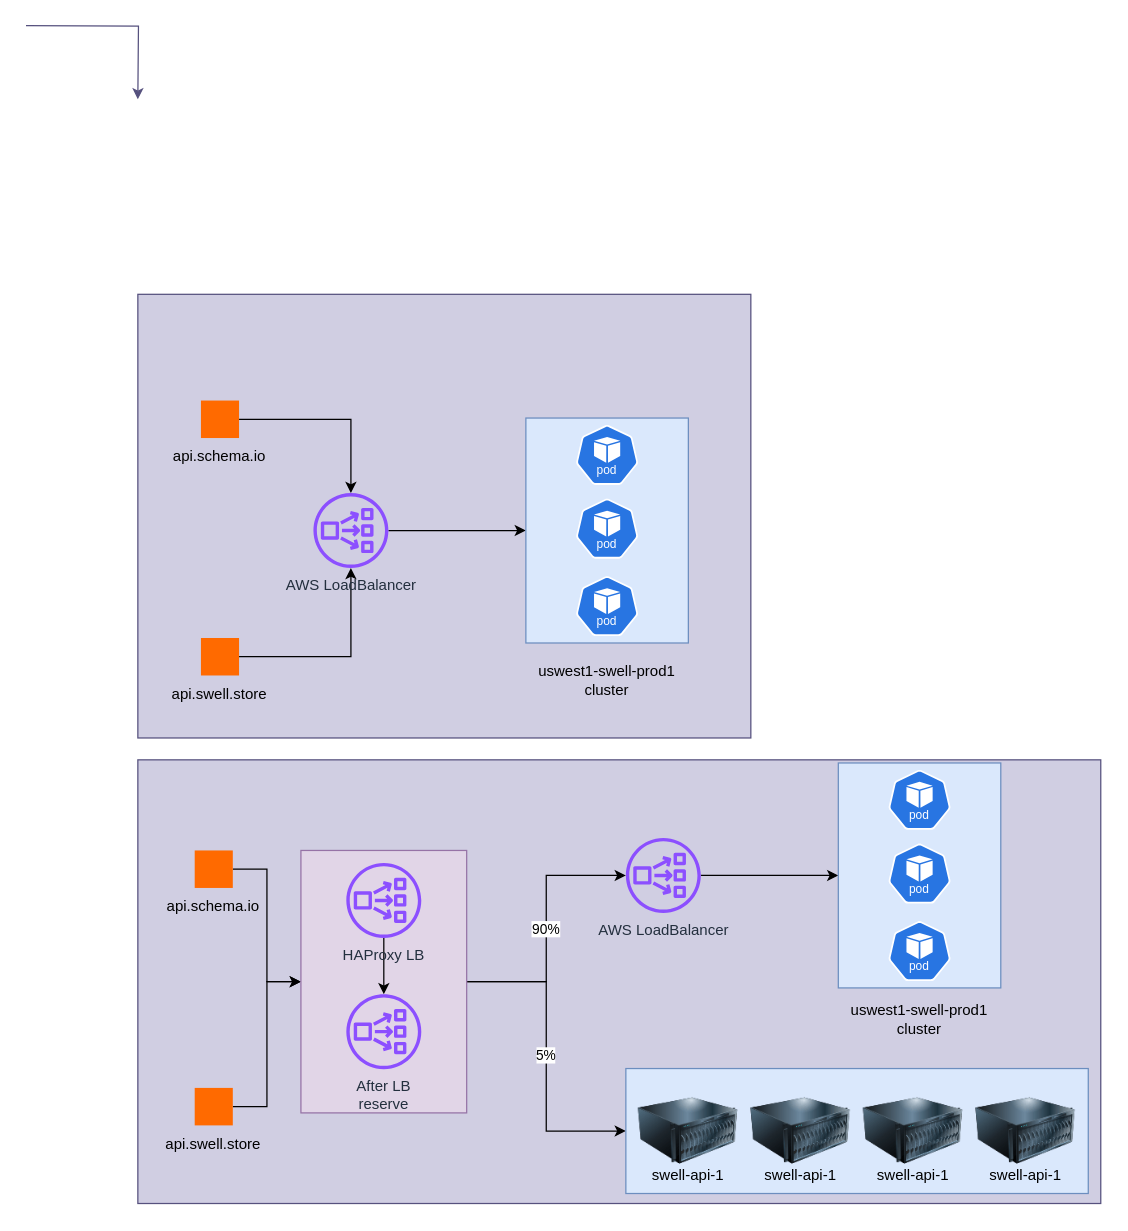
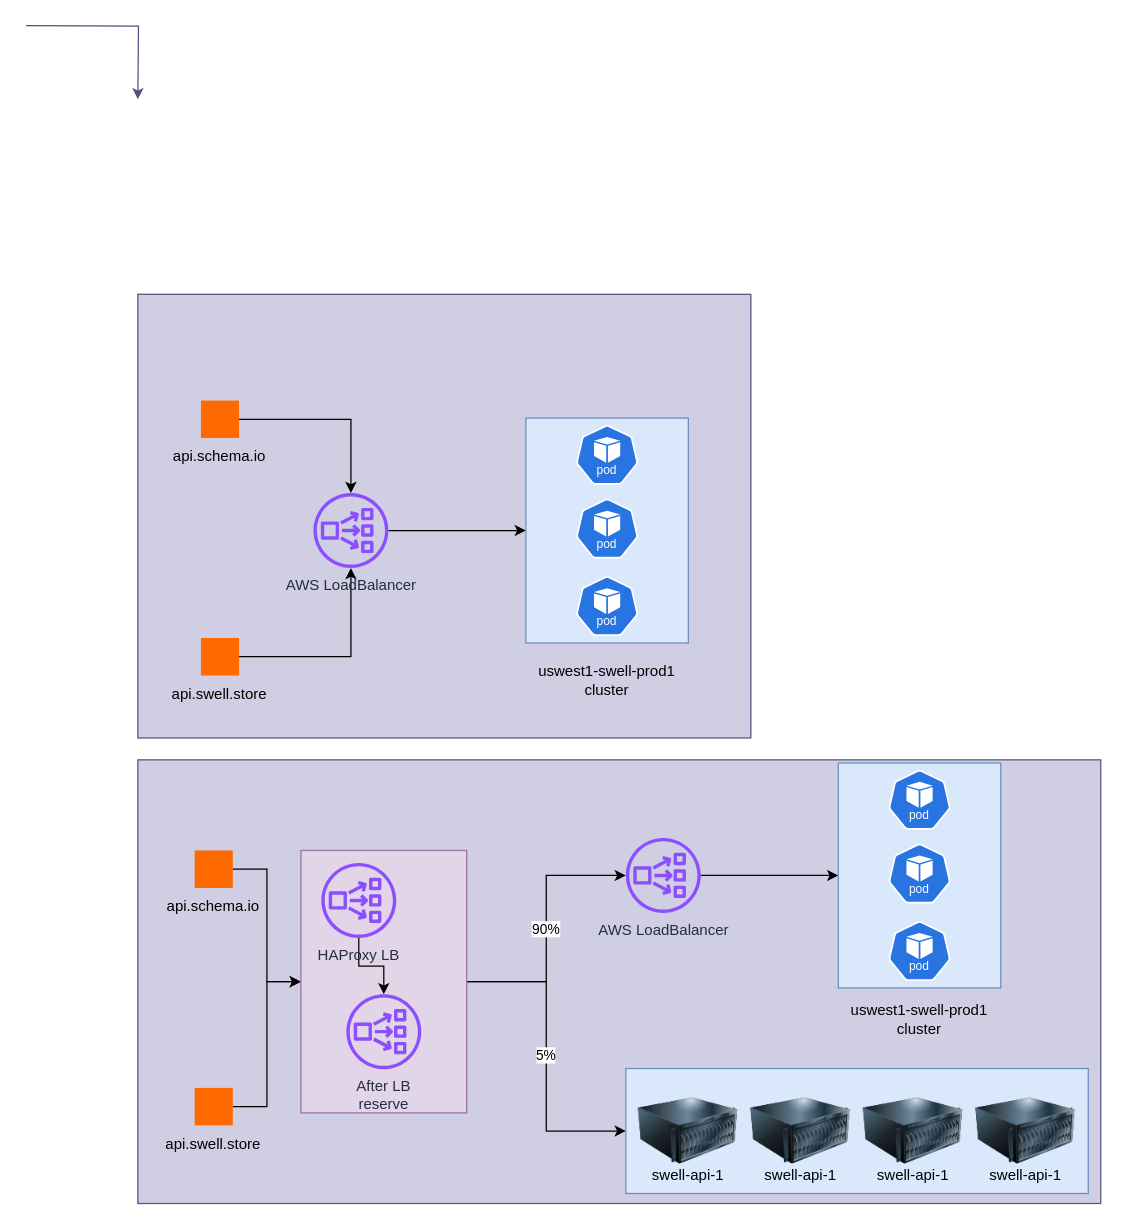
node "HAProxy LB": moved (384, 901) -> (359, 901)
